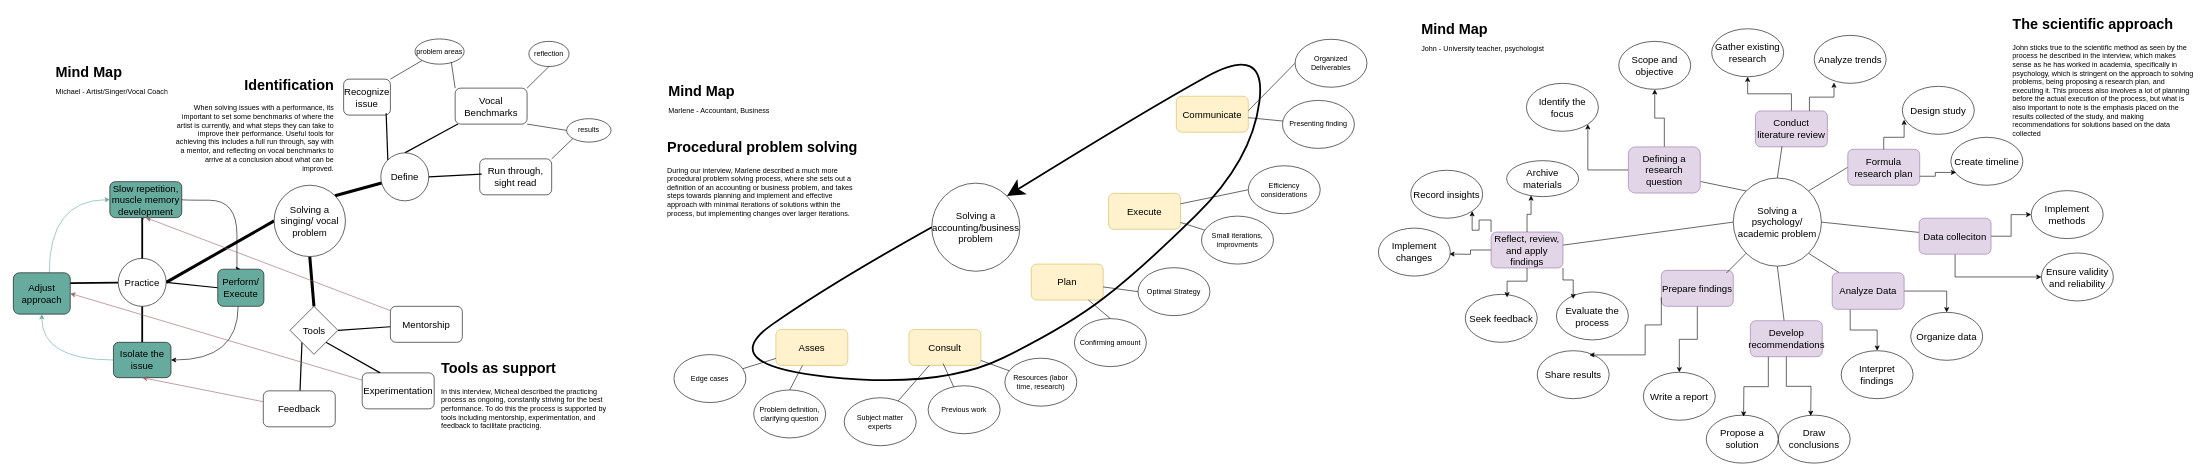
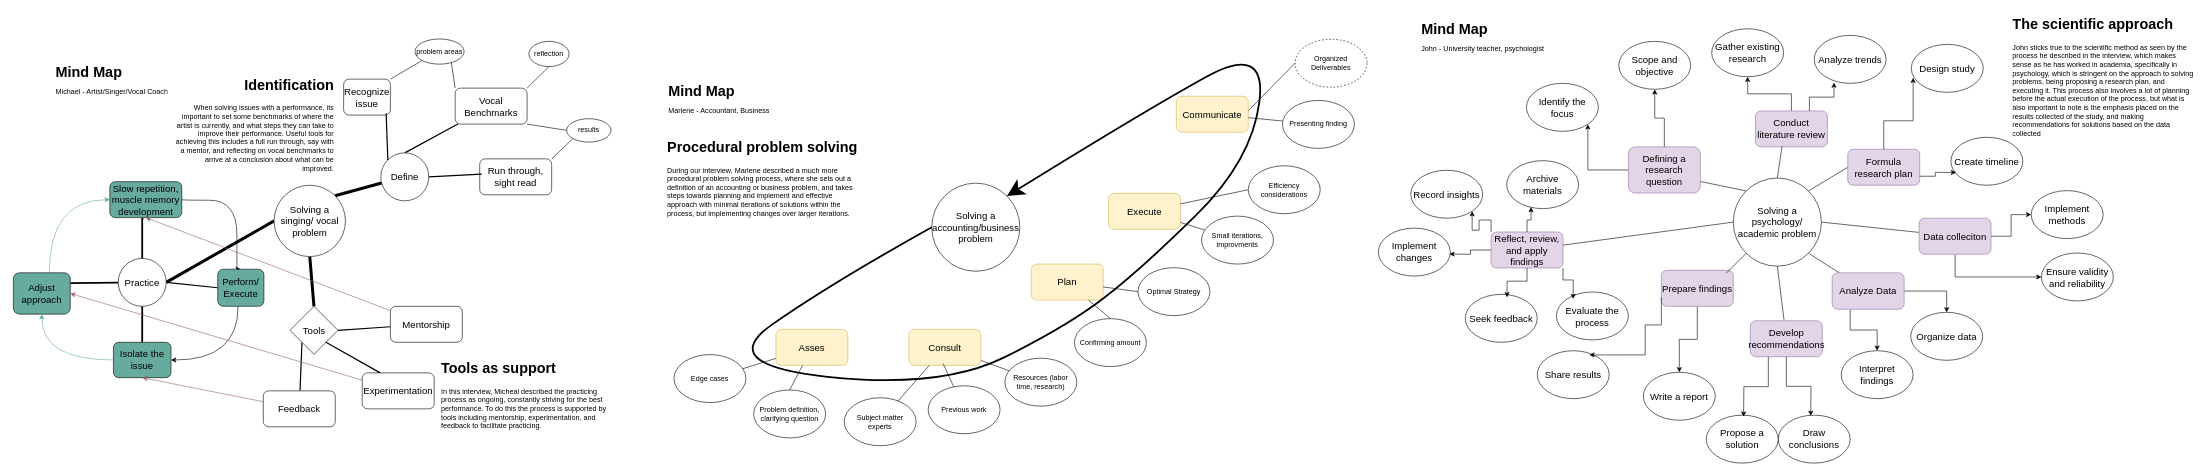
node "Organized Deliverables": style solid -> dashed
node "Design study": moved (1939, 110) -> (1948, 68)
node "Archive materials": size 72x36 -> 72x48
